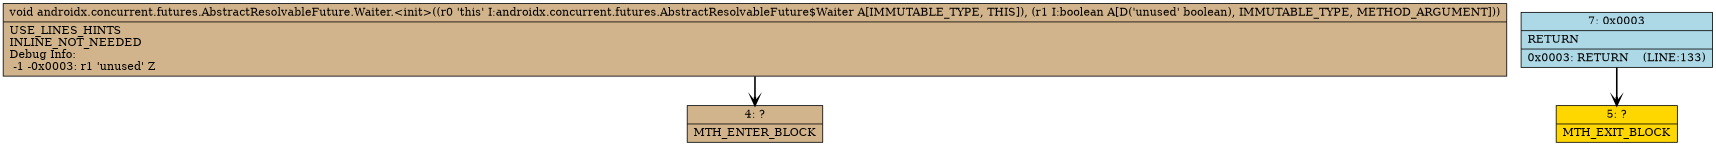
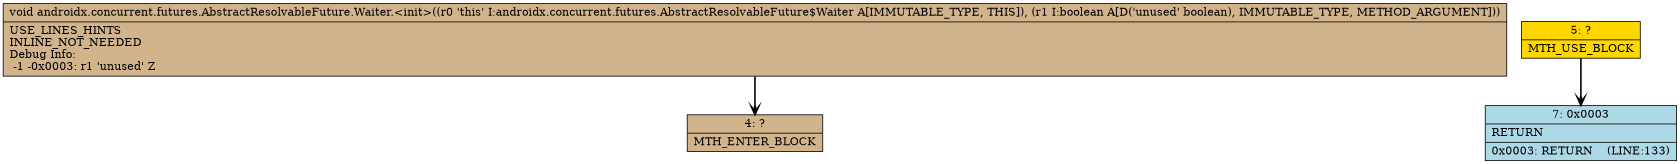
edge "7: 0x0003" -> "5: ?": reversed
node "5: ?": text "MTH_EXIT_BLOCK" -> "MTH_USE_BLOCK"
